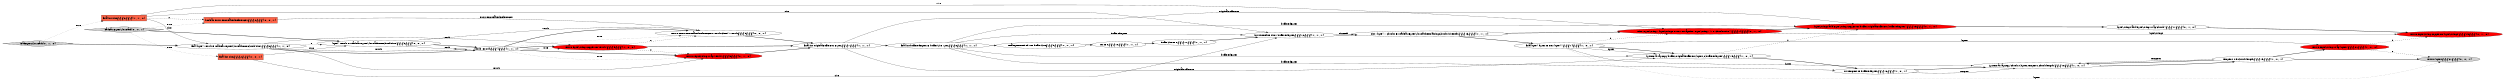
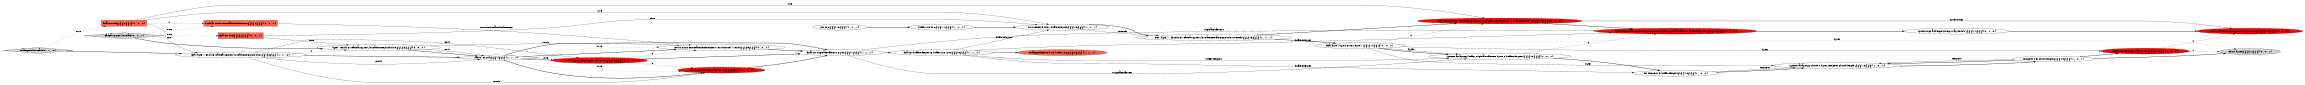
edge "result != null@@@4@@@['1', '1', '1']" -> "final int originalBufferPos = pos@@@7@@@['1', '1', '1']": added
node "totalBytesRetired += bufferSize@@@9@@@['1', '1', '1']": fillcolor white -> tomato
edge "totalBytesRetired += bufferSize@@@9@@@['1', '1', '1']" -> "pos = 0@@@10@@@['1', '1', '1']": removed
